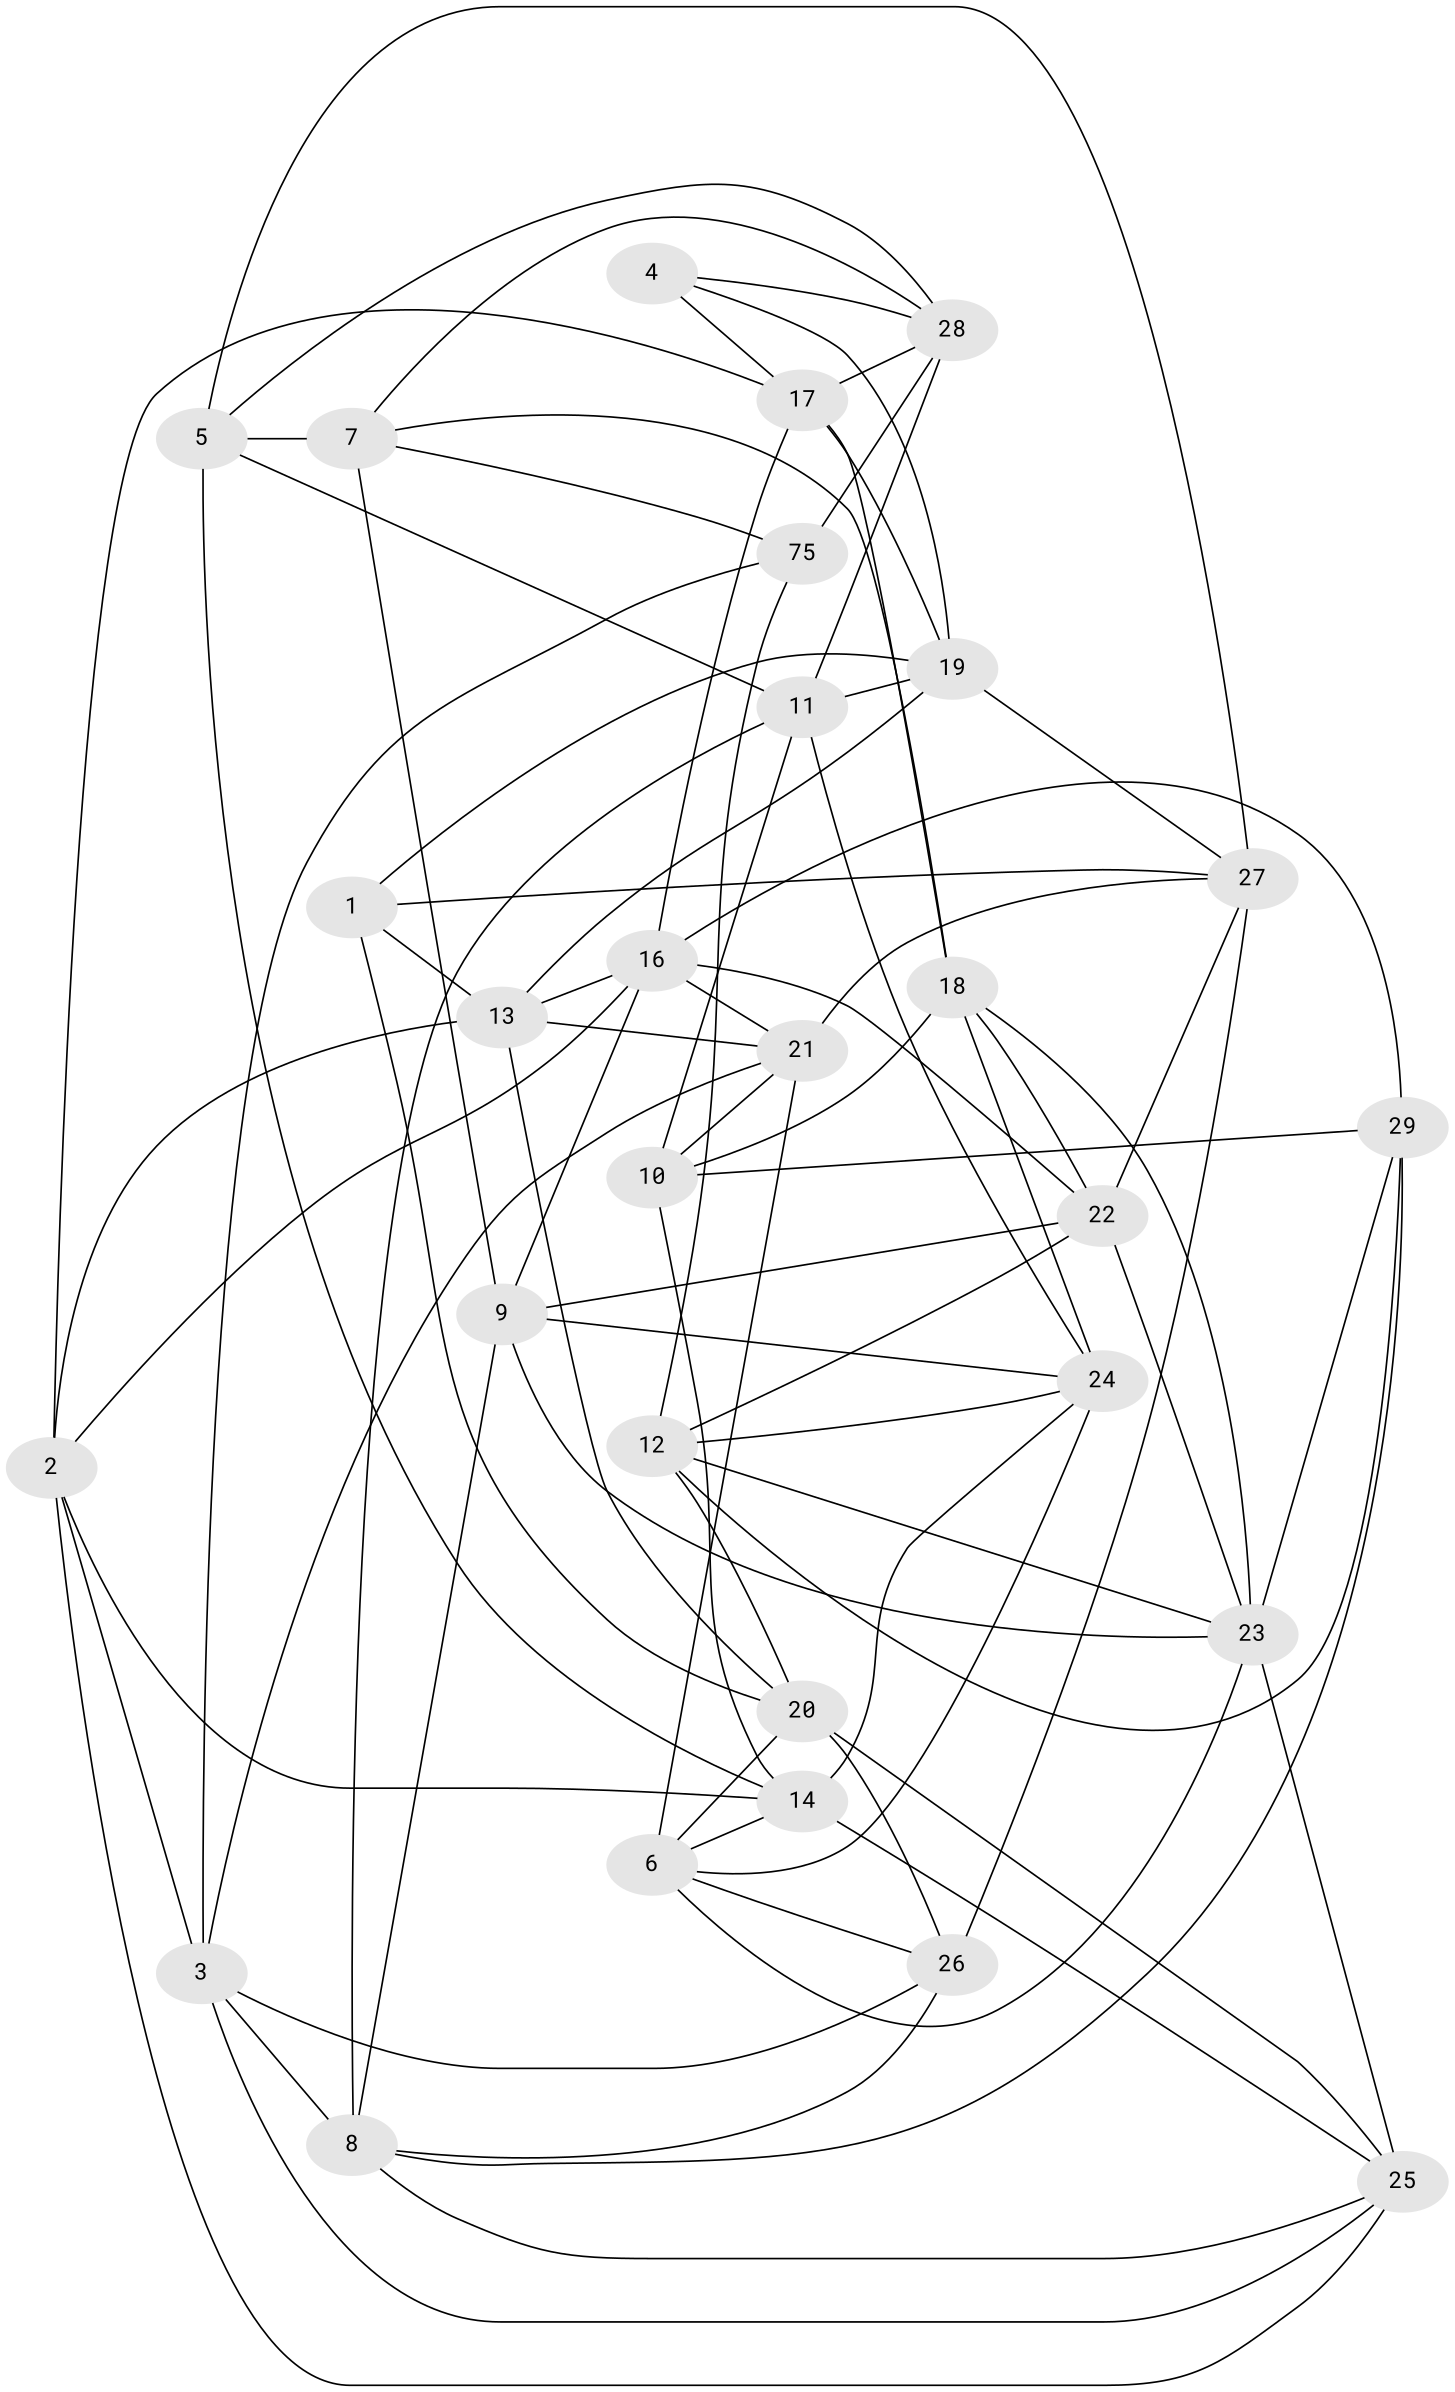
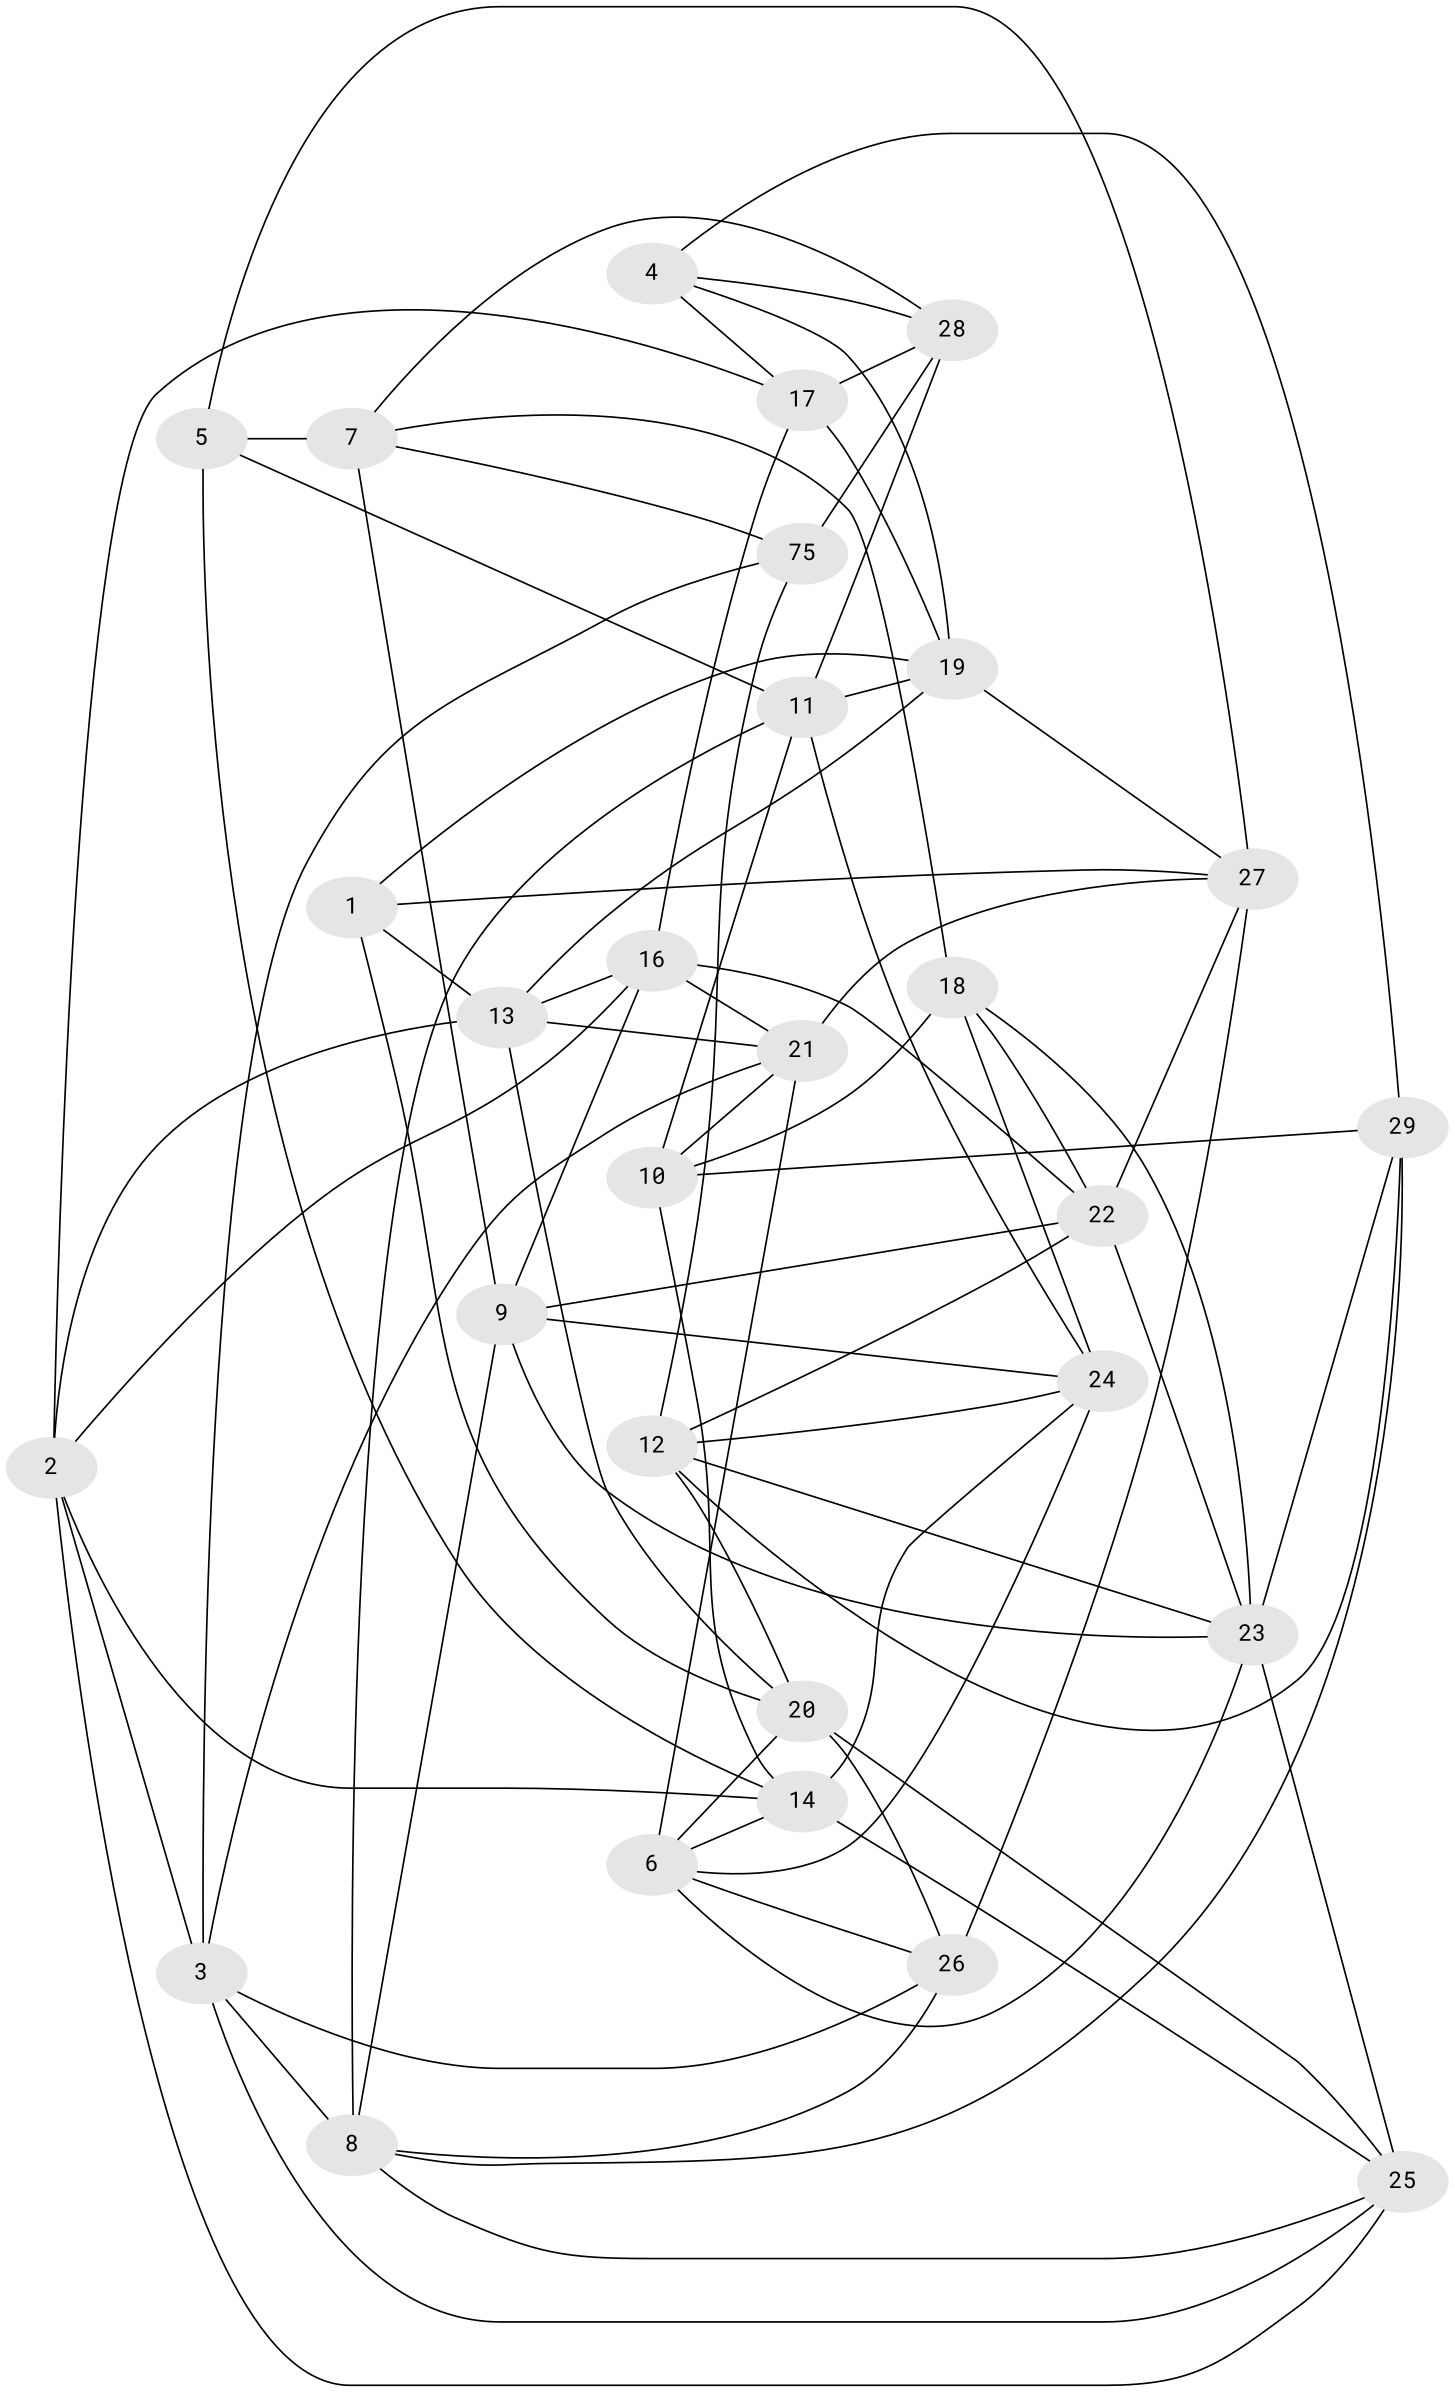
edge "28" -- "5": removed
edge "17" -- "18": removed
edge "16" -- "29": now "4" -- "29"
